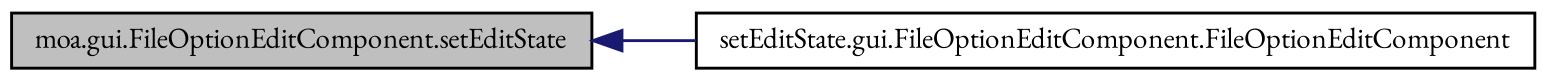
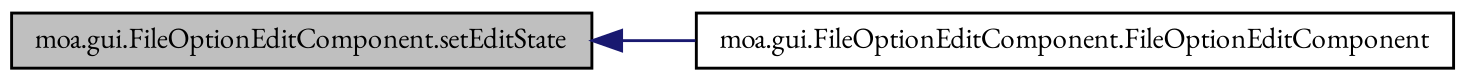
node "setEditState.gui.FileOptionEditComponent.FileOptionEditComponent": label "setEditState.gui.FileOptionEditComponent.FileOptionEditComponent" -> "moa.gui.FileOptionEditComponent.FileOptionEditComponent"
